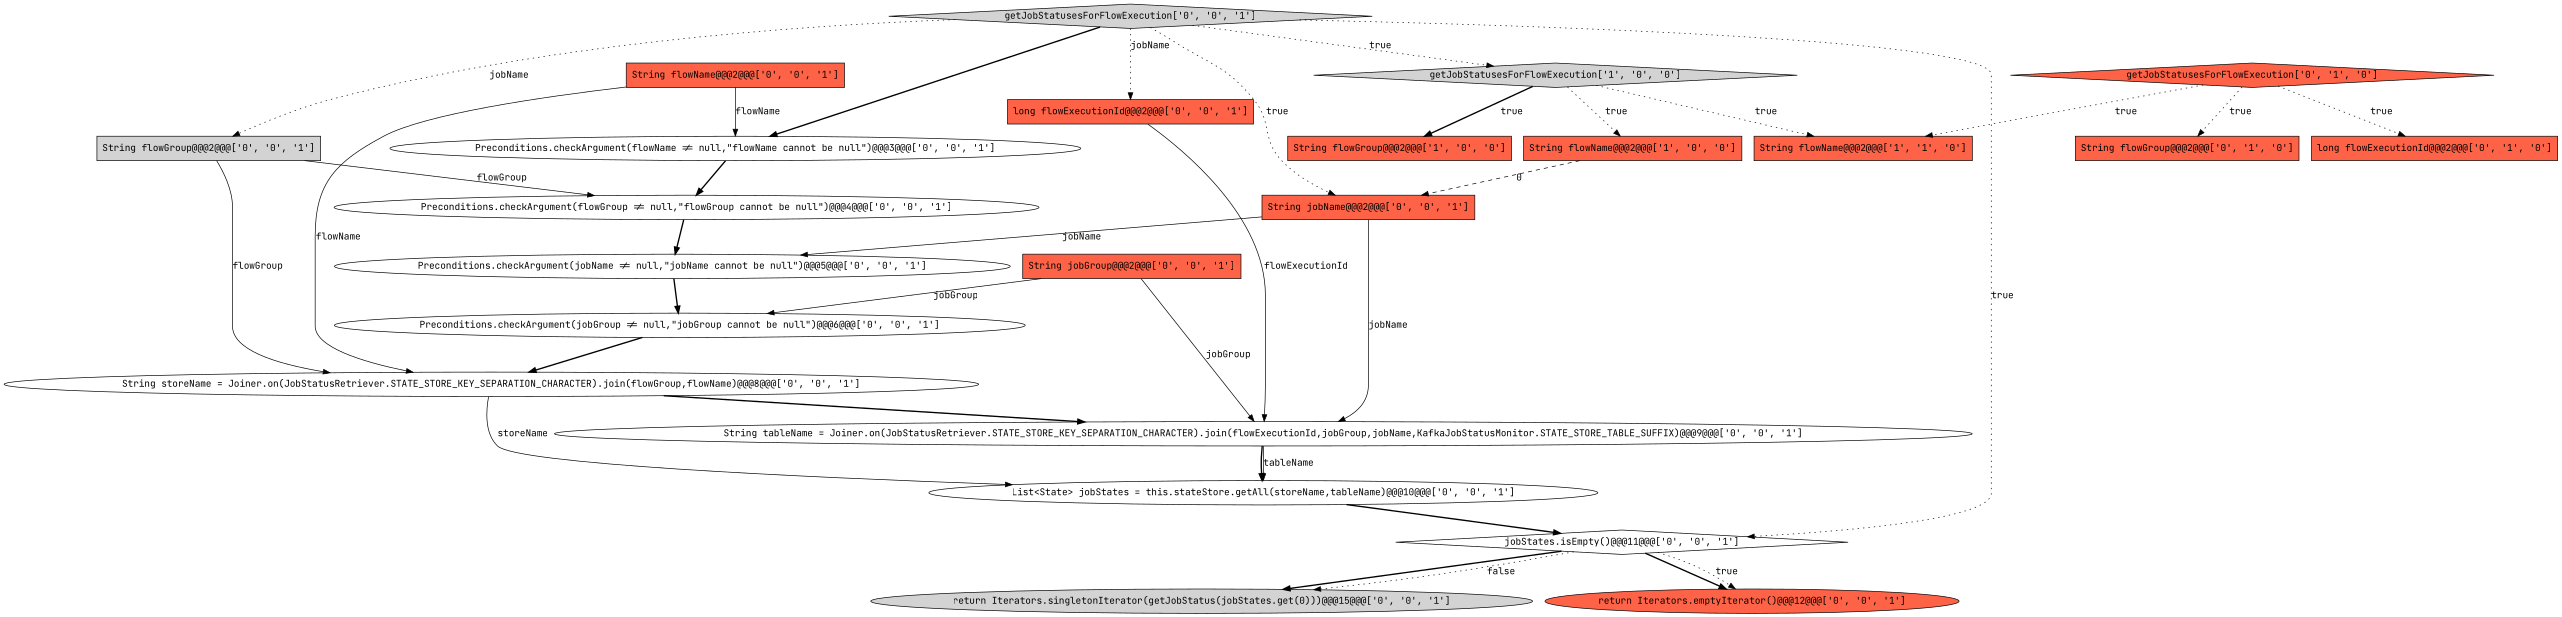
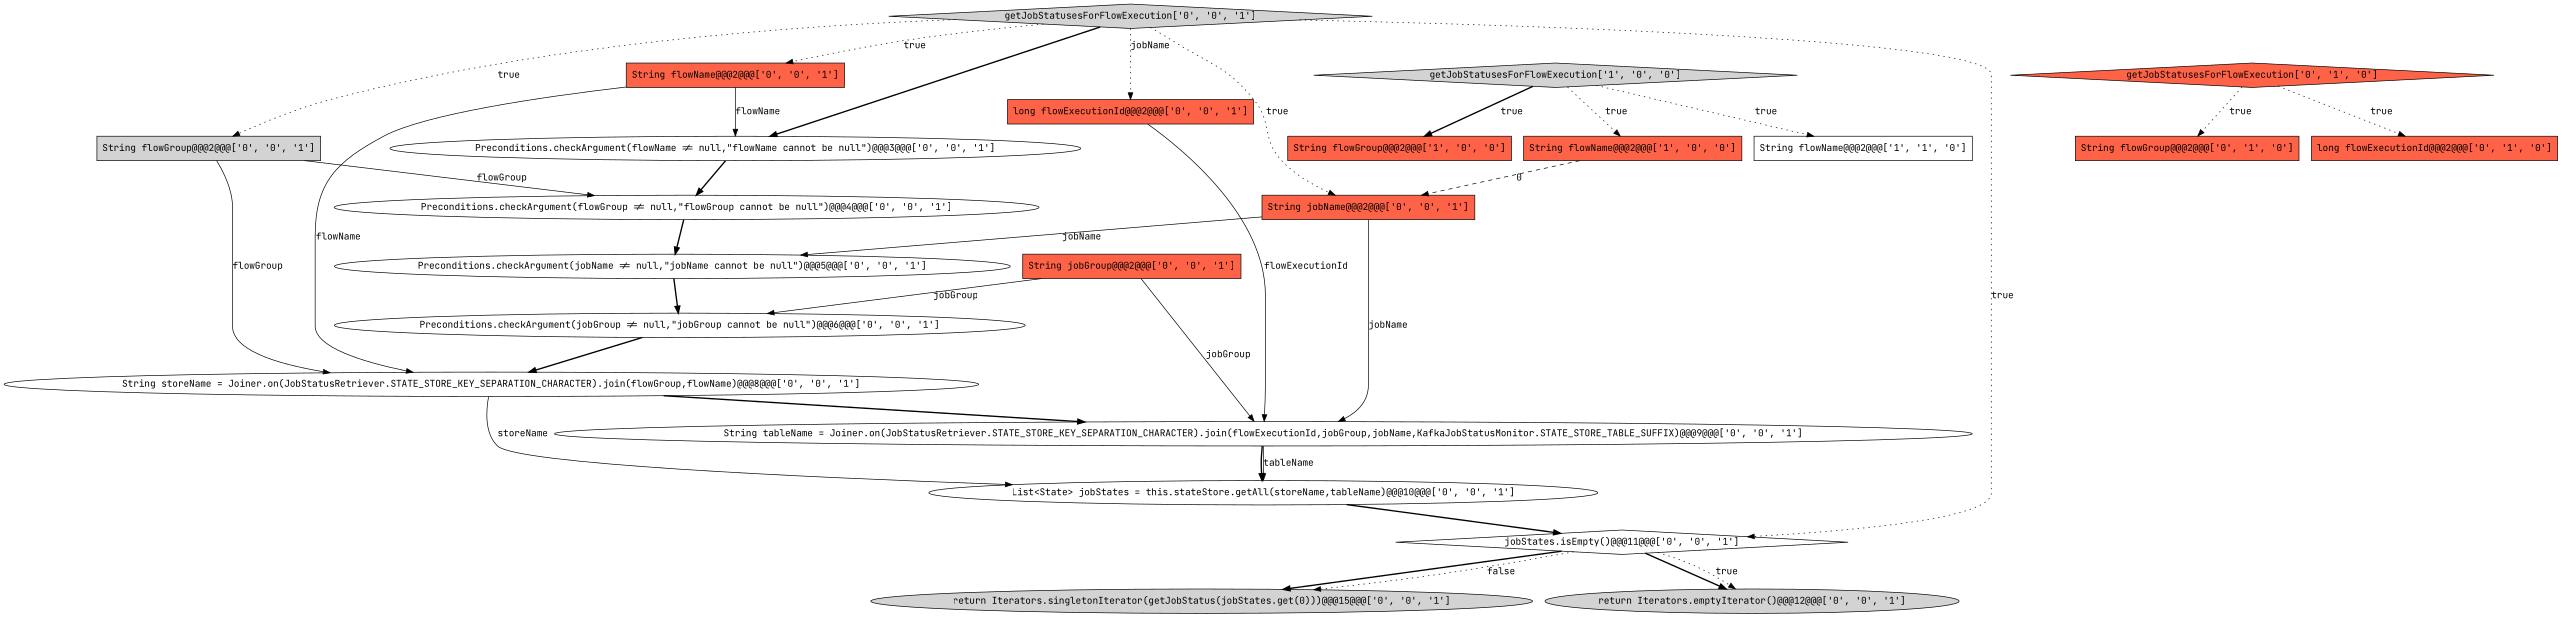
edge "getJobStatusesForFlowExecution['0', '0', '1']" -> "getJobStatusesForFlowExecution['1', '0', '0']": now "getJobStatusesForFlowExecution['0', '0', '1']" -> "String flowName@@@2@@@['0', '0', '1']"
edge "getJobStatusesForFlowExecution['0', '0', '1']" -> "String flowGroup@@@2@@@['0', '0', '1']": label "jobName" -> "true"
edge "getJobStatusesForFlowExecution['0', '1', '0']" -> "String flowName@@@2@@@['1', '1', '0']": removed, label "true"
node "String flowName@@@2@@@['1', '1', '0']": fillcolor tomato -> white
node "return Iterators.emptyIterator()@@@12@@@['0', '0', '1']": fillcolor tomato -> lightgray
